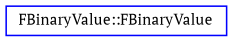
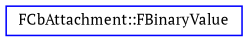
node "FBinaryValue::FBinaryValue": label "FBinaryValue::FBinaryValue" -> "FCbAttachment::FBinaryValue"
